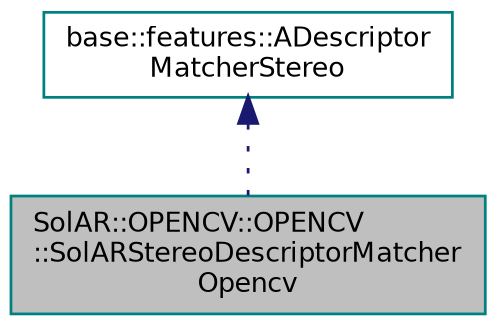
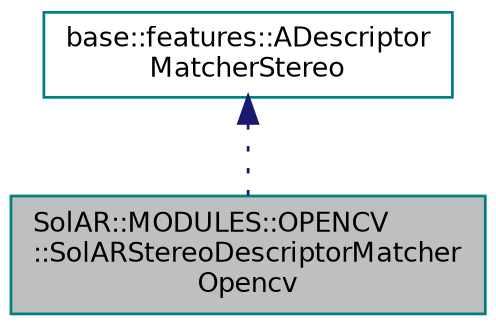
node "SolAR::OPENCV::OPENCV ::SolARStereoDescriptorMatcher Opencv": label "SolAR::OPENCV::OPENCV ::SolARStereoDescriptorMatcher Opencv" -> "SolAR::MODULES::OPENCV ::SolARStereoDescriptorMatcher Opencv"
